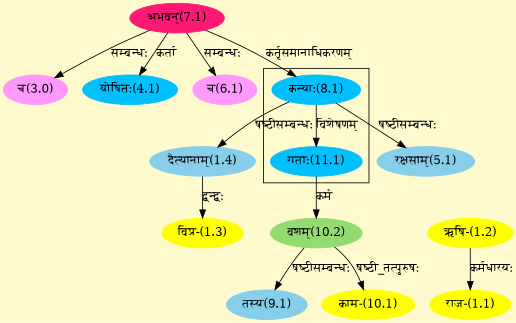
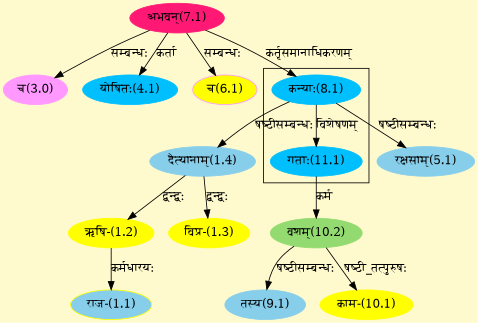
node "च(6.1)": fillcolor #ff99ff -> #ffff00
edge "दैत्यानाम्(1.4)" -> "ऋषि-(1.2)": added, label "द्वन्द्वः"
node "राज-(1.1)": fillcolor #ffff00 -> #87ceeb
